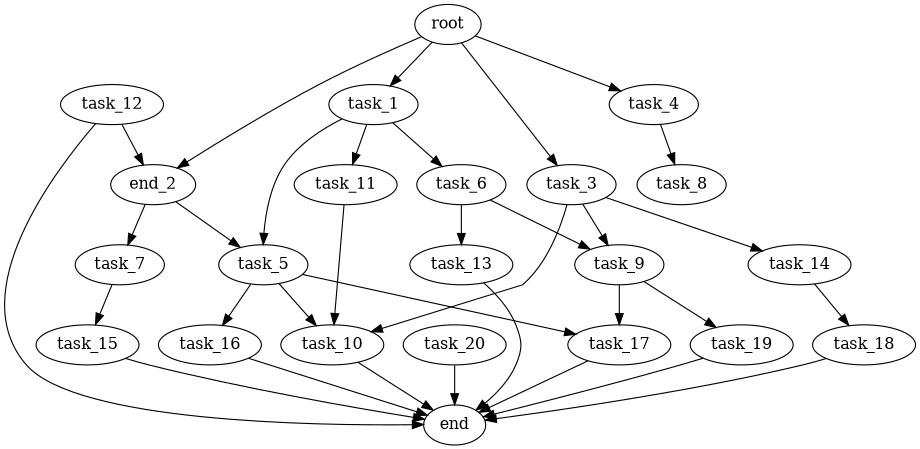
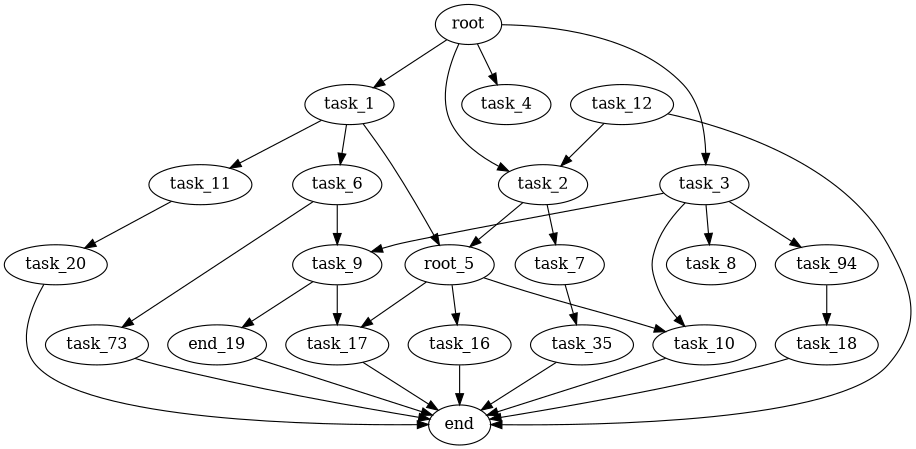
edge "task_4" -> "task_8": now "task_3" -> "task_8"
node "end_2": label "end_2" -> "task_2"
edge "task_11" -> "task_10": now "task_11" -> "task_20"
node "task_5": label "task_5" -> "root_5"
node "task_13": label "task_13" -> "task_73"
node "task_14": label "task_14" -> "task_94"
node "task_15": label "task_15" -> "task_35"
node "task_19": label "task_19" -> "end_19"
